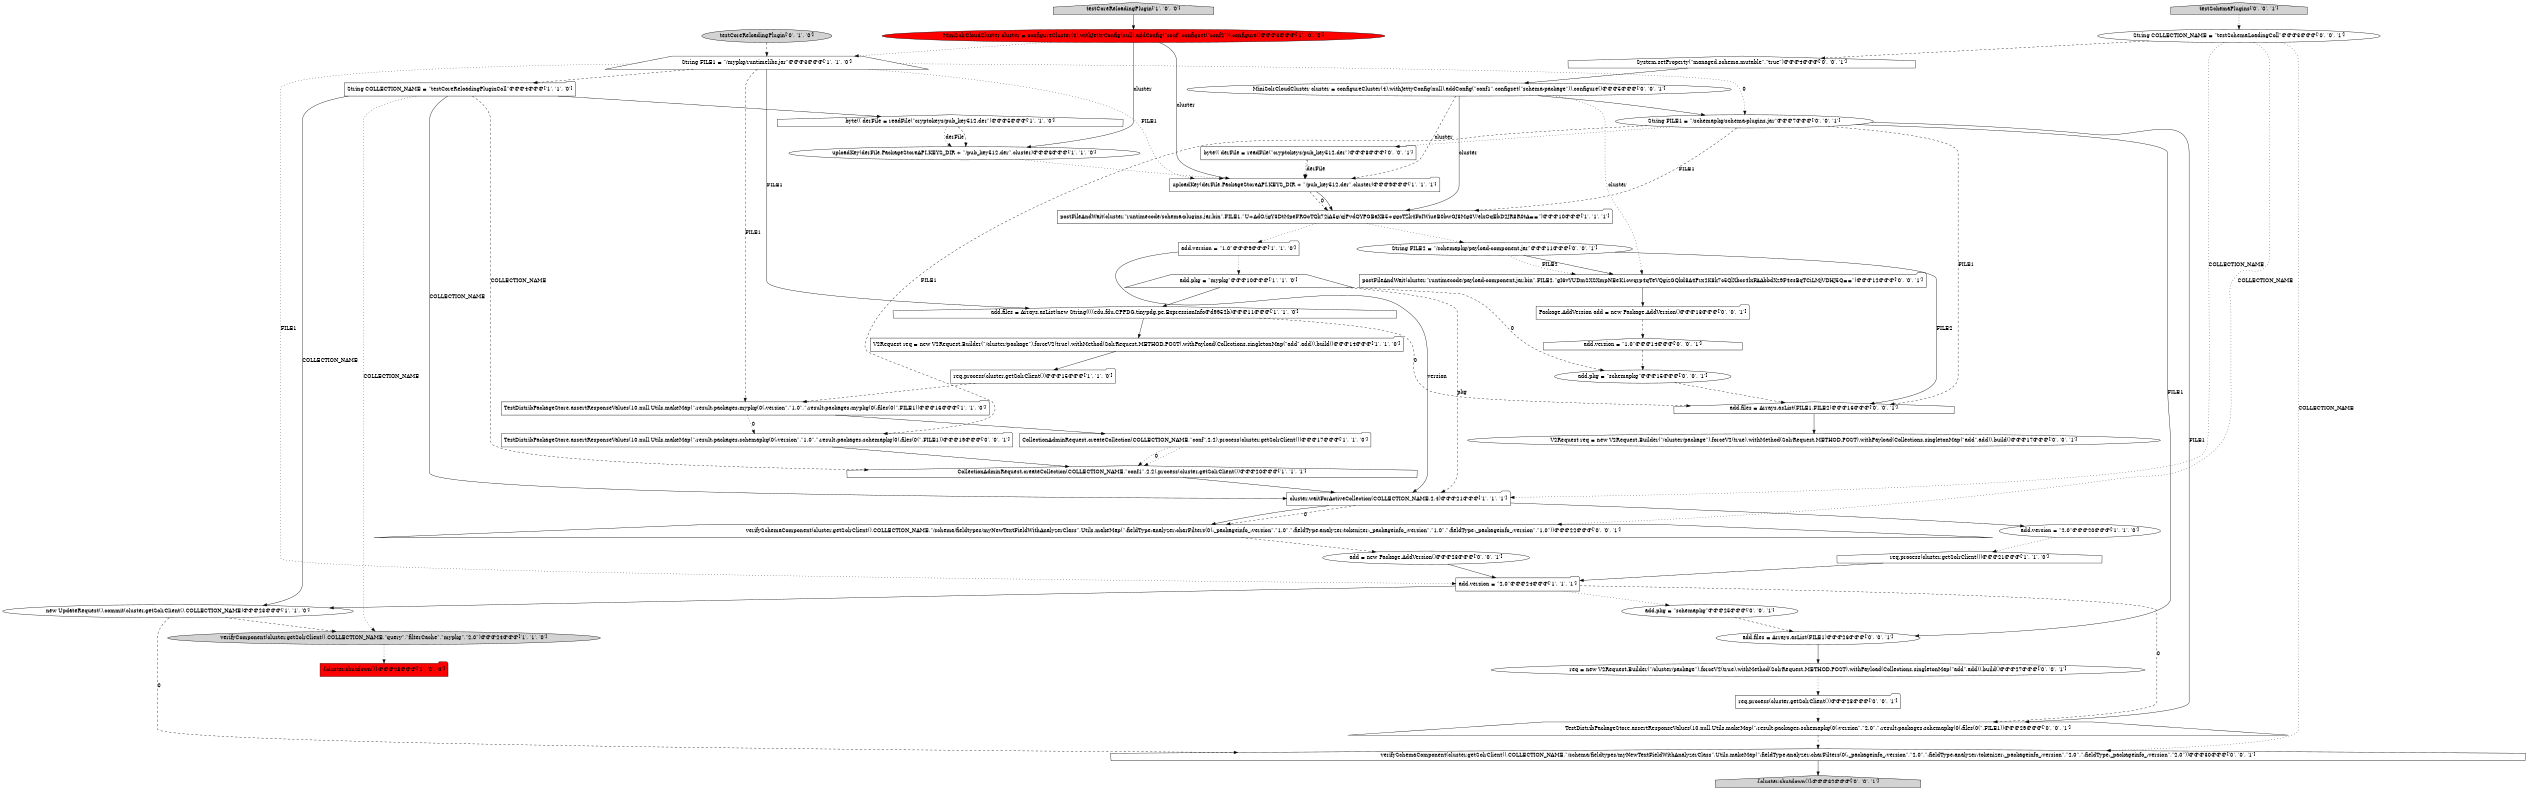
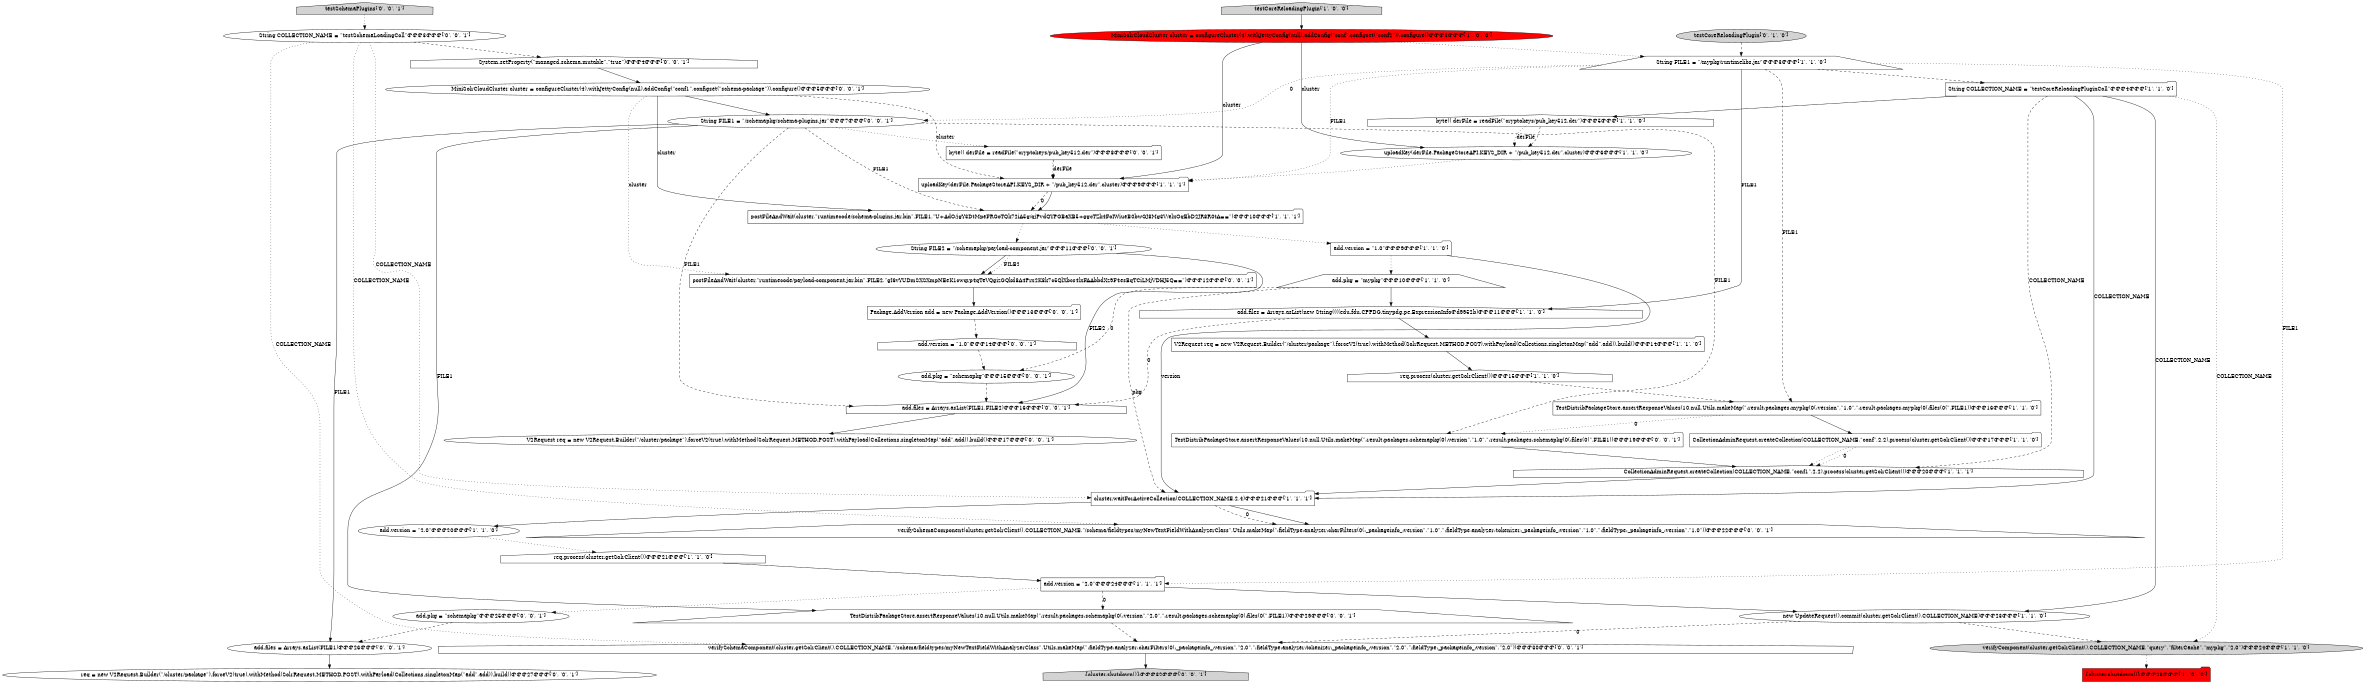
node "req.process(cluster.getSolrClient())@@@15@@@['1', '1', '0']": shape folder -> house
node "add = new Package.AddVersion()@@@23@@@['0', '0', '1']": removed
node "req.process(cluster.getSolrClient())@@@28@@@['0', '0', '1']": removed
